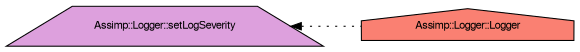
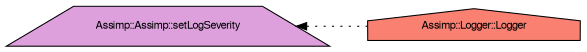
node "Assimp::Logger::setLogSeverity": label "Assimp::Logger::setLogSeverity" -> "Assimp::Assimp::setLogSeverity"
